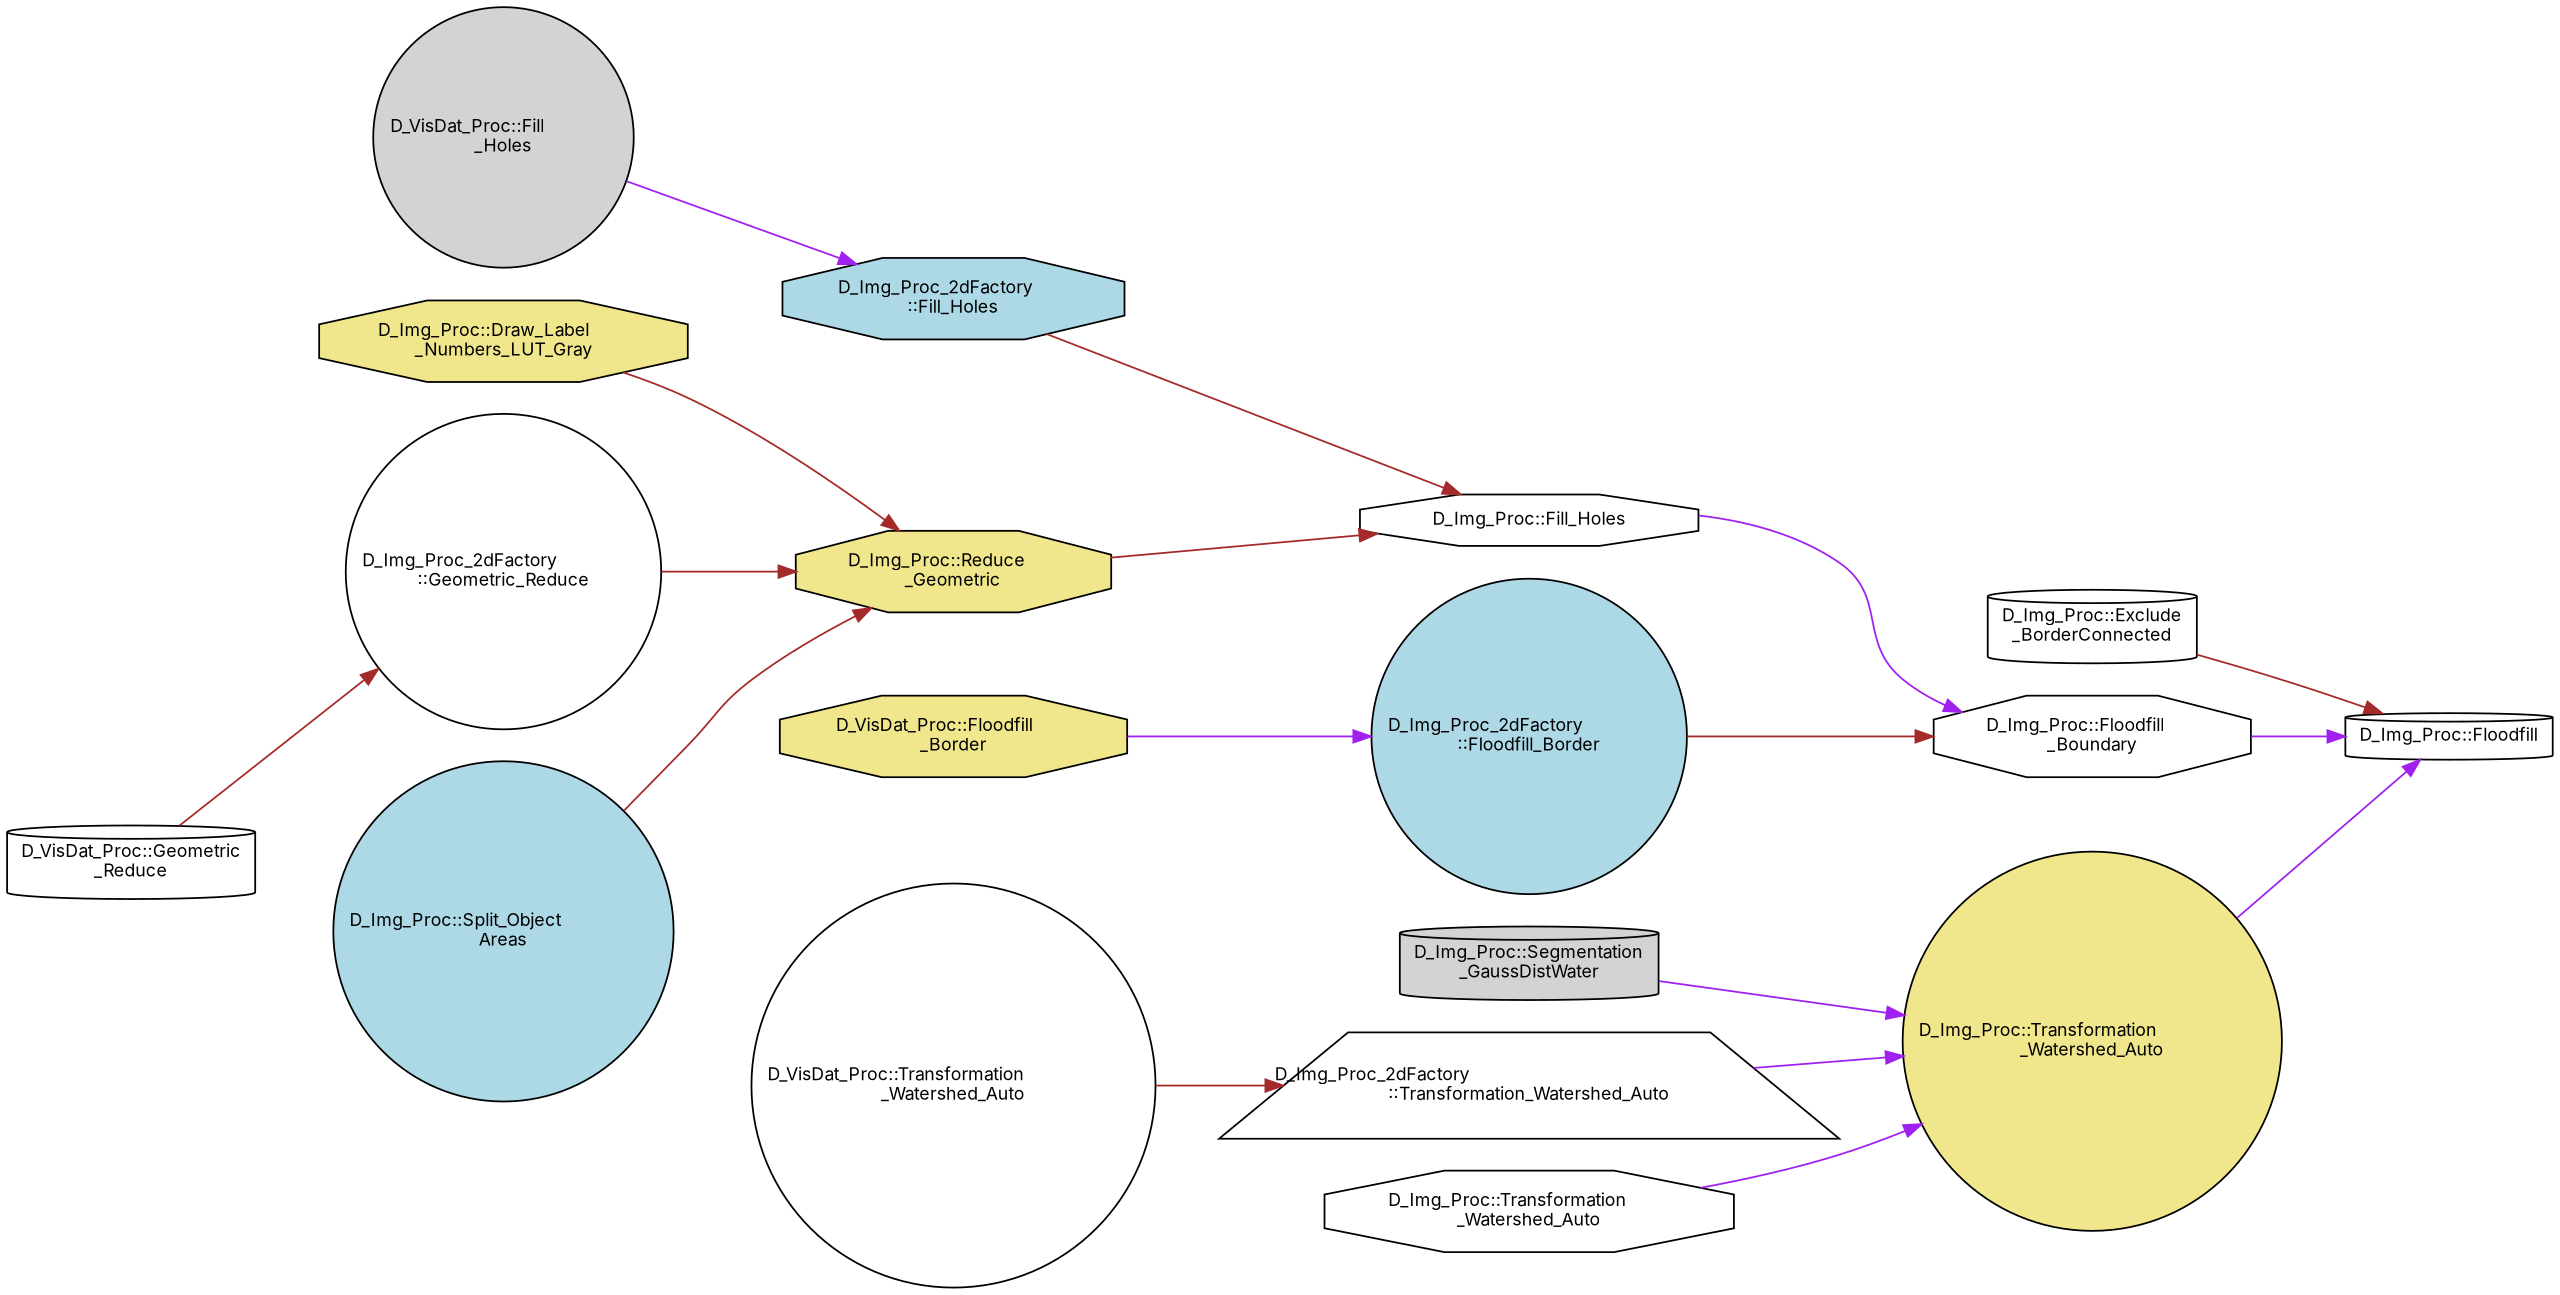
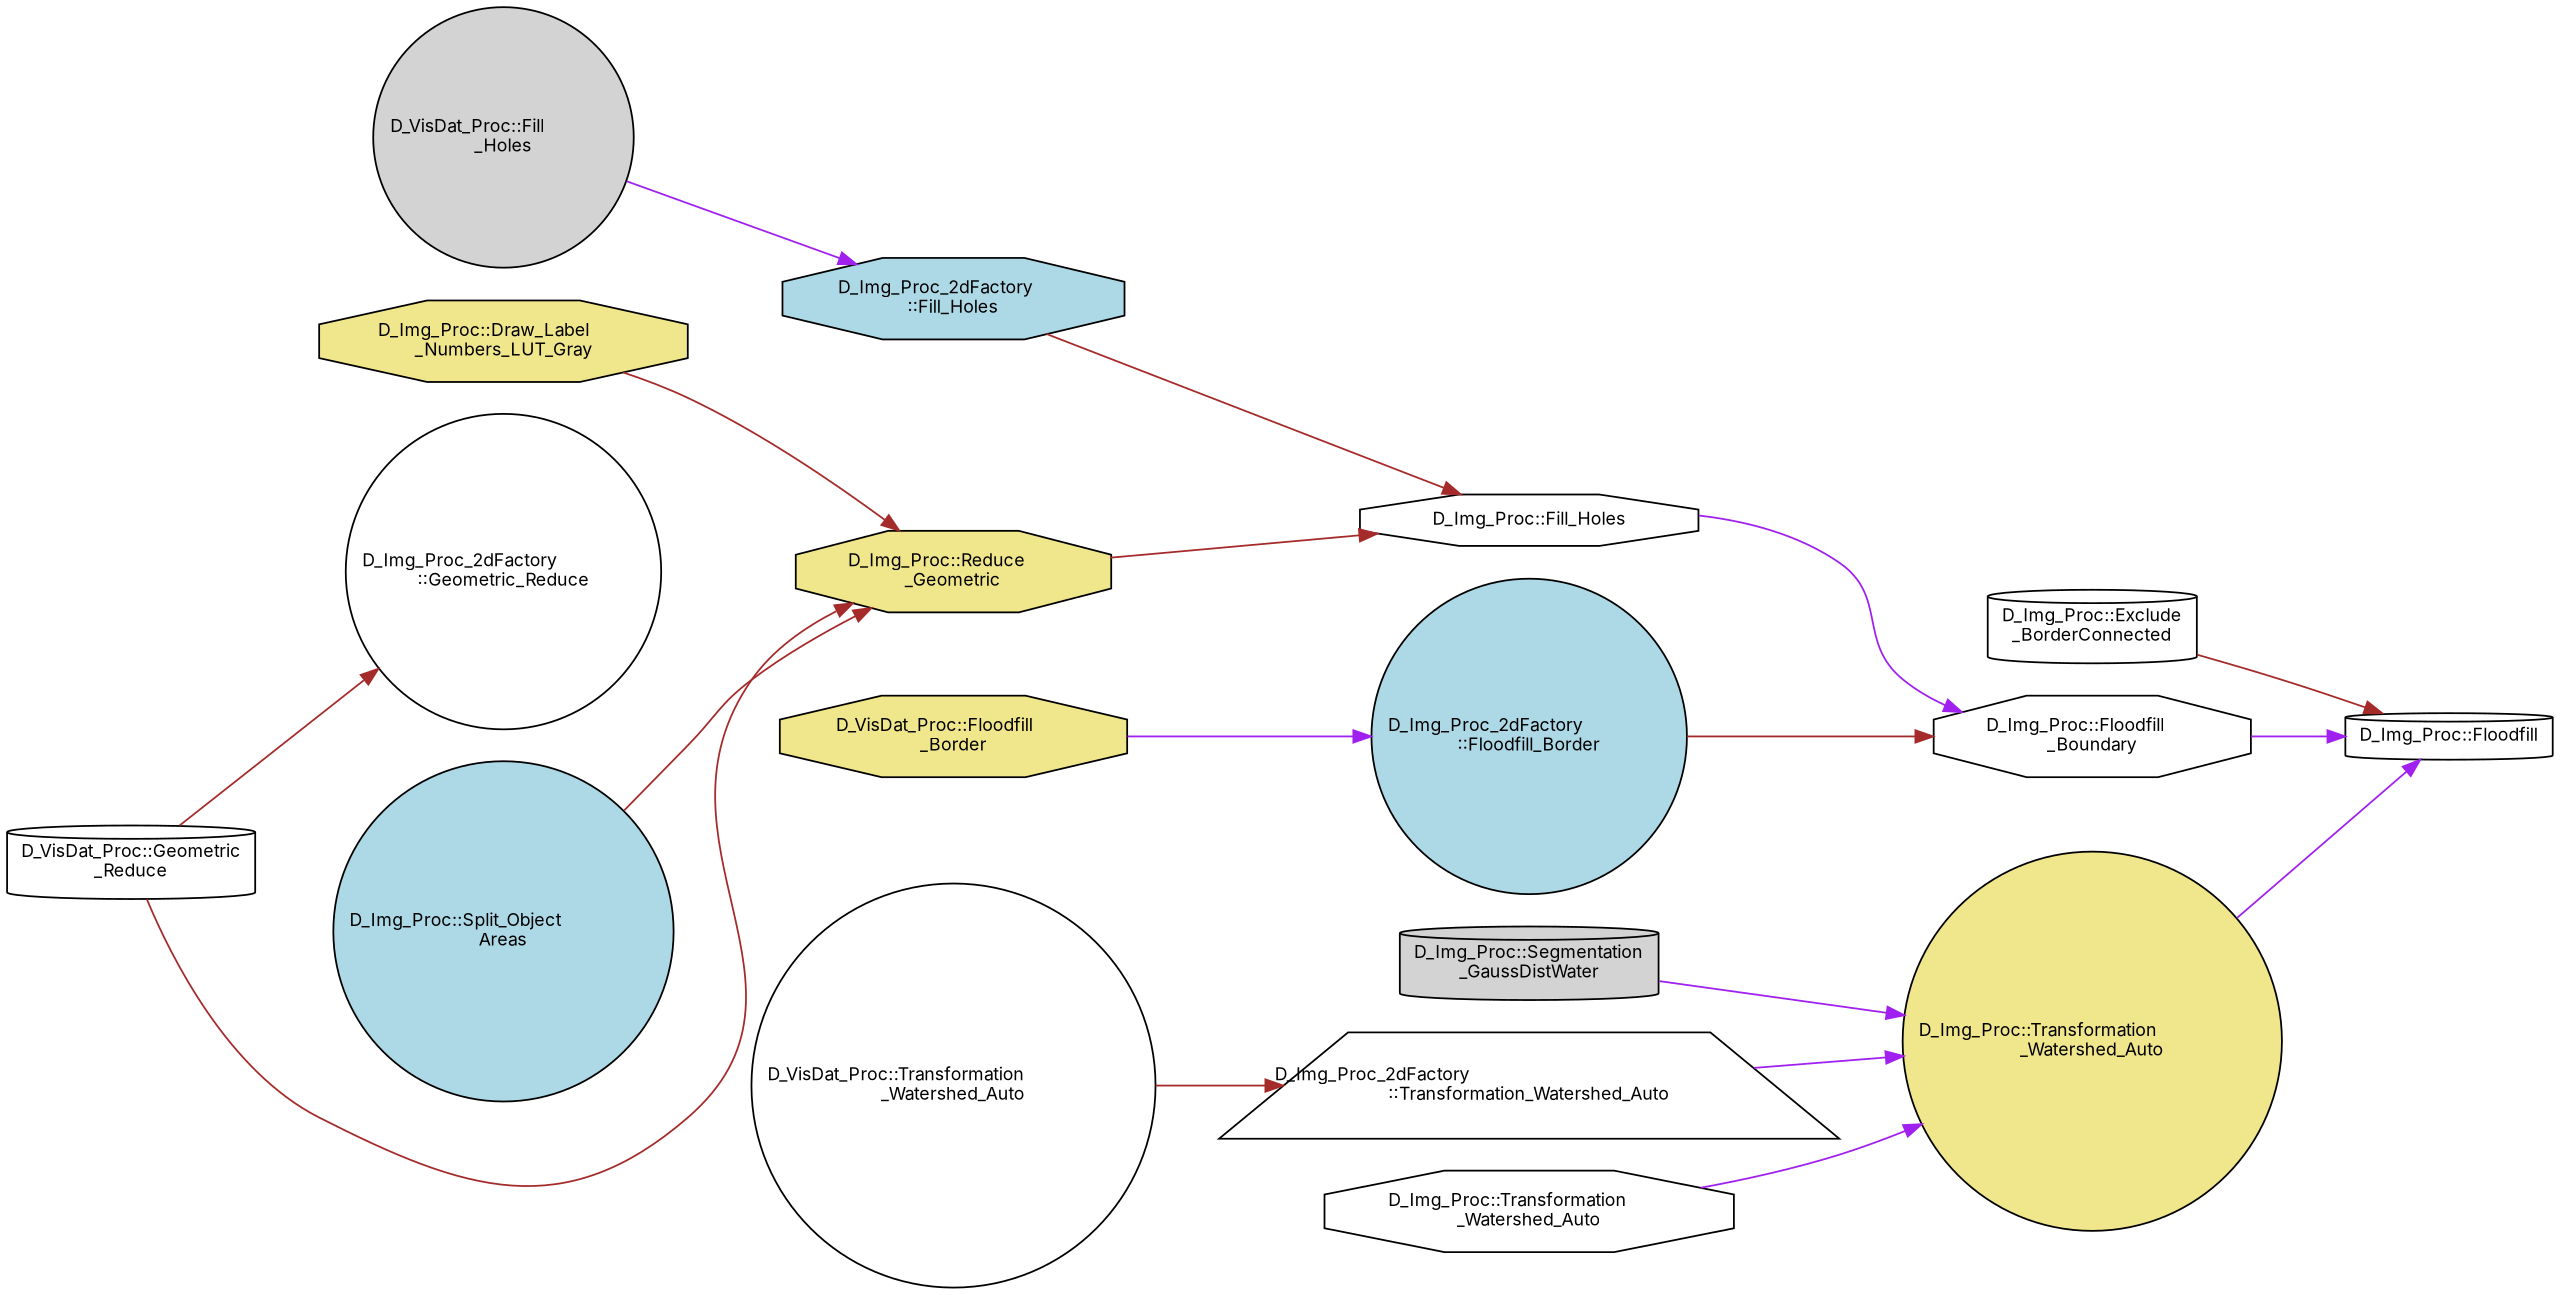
edge "D_Img_Proc_2dFactory ::Geometric_Reduce" -> "D_Img_Proc::Reduce _Geometric": now "D_VisDat_Proc::Geometric _Reduce" -> "D_Img_Proc::Reduce _Geometric"
